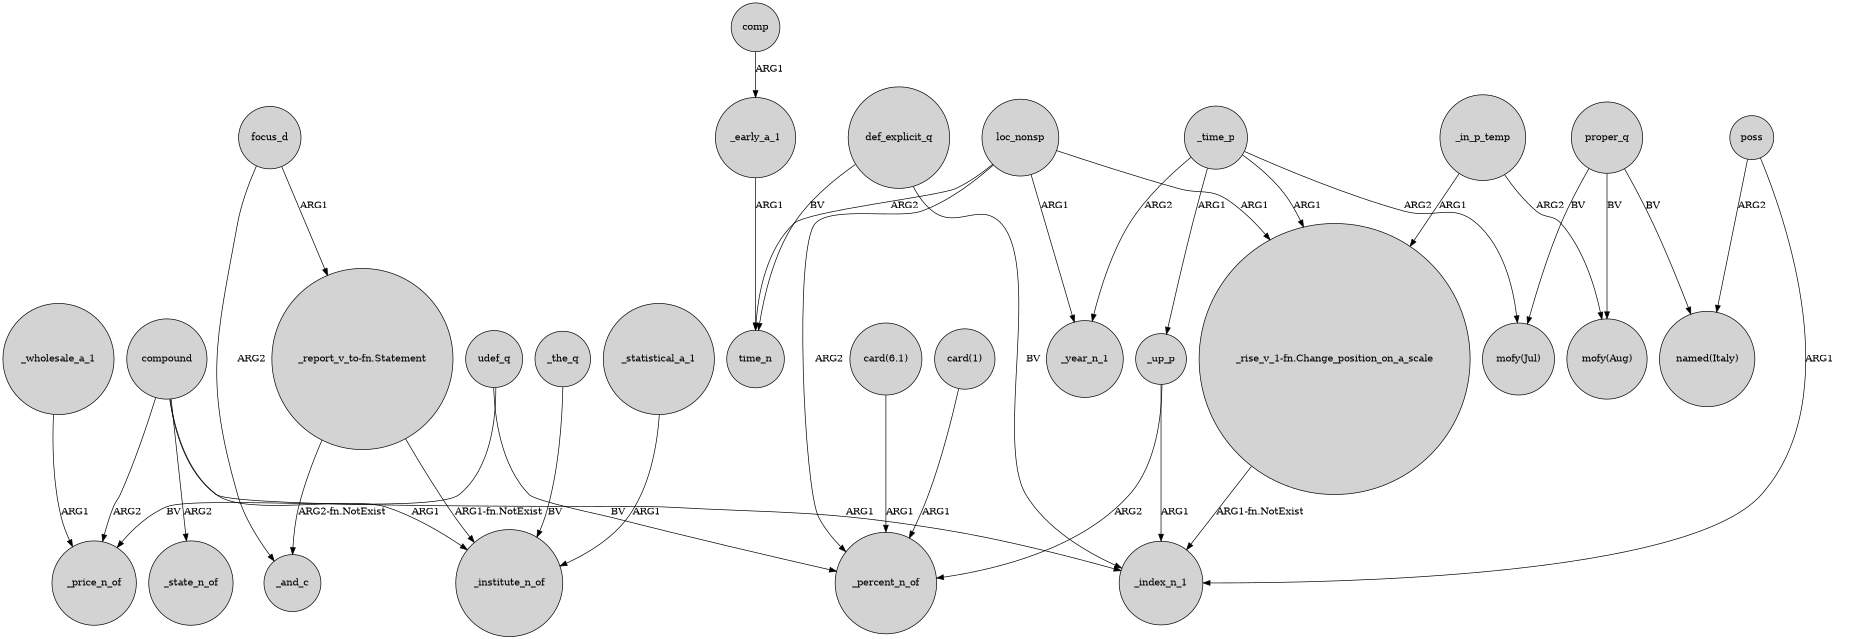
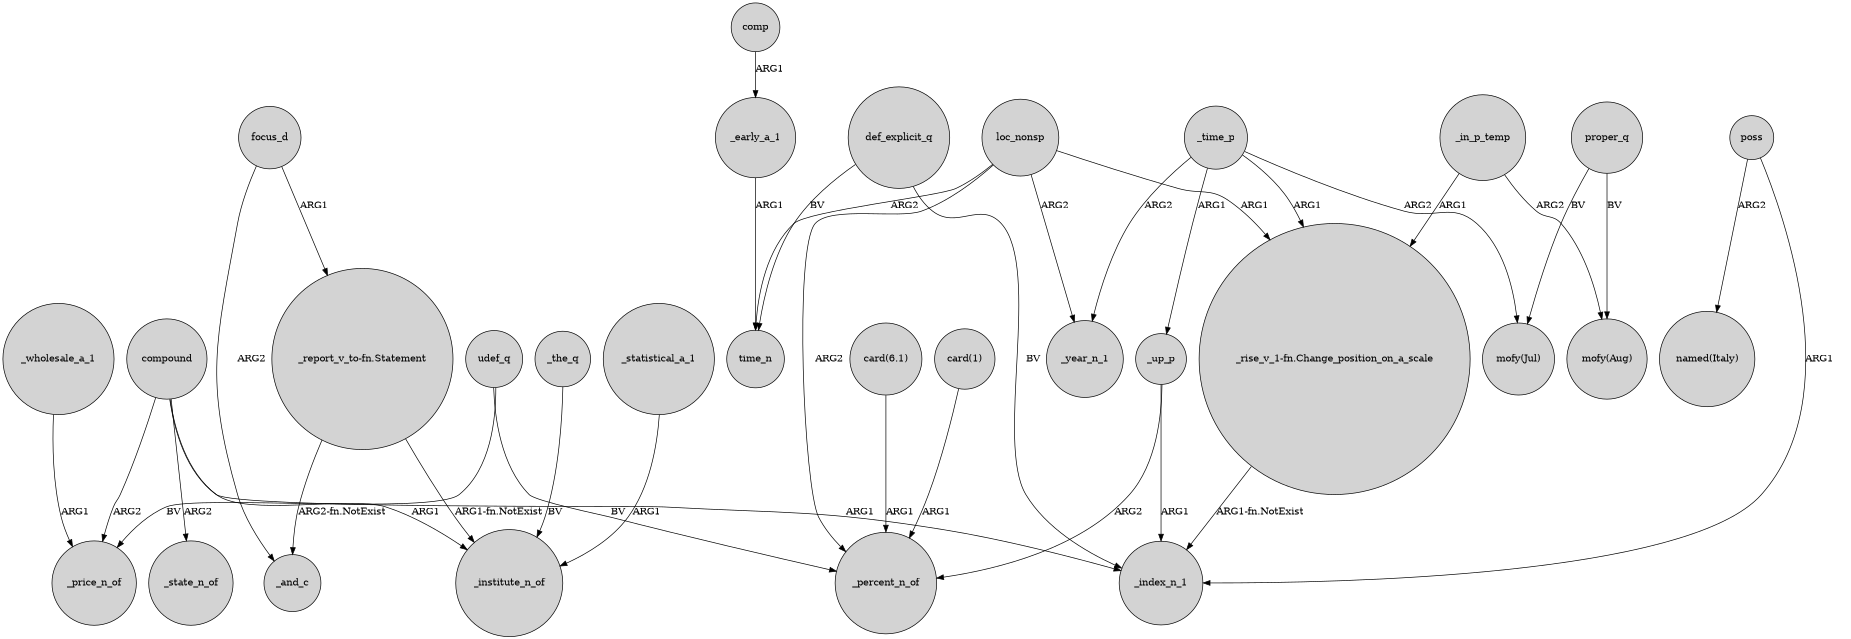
edge "loc_nonsp" -> "_year_n_1": label "ARG1" -> "ARG2"
edge "proper_q" -> "named(Italy)": removed, label "BV"
